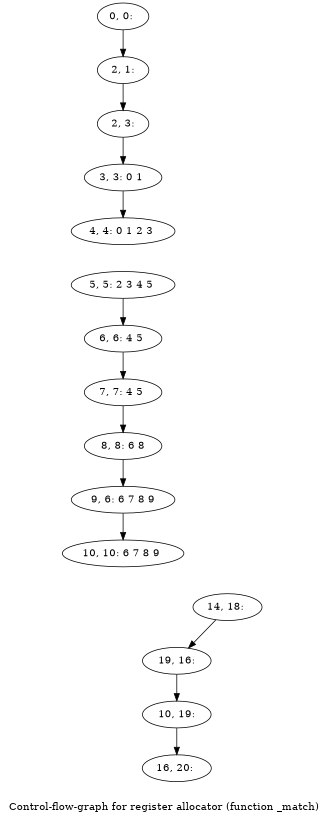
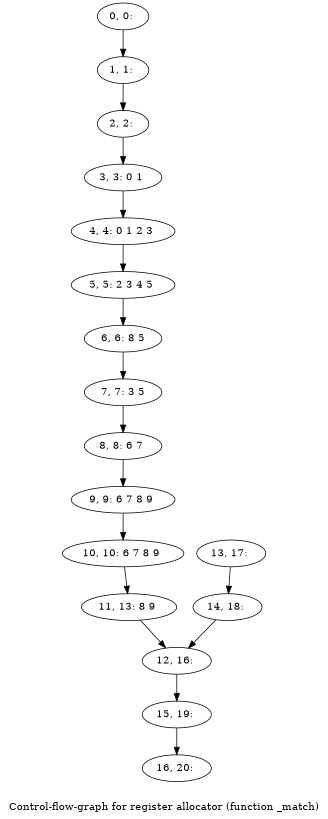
node "2, 1:": label "2, 1:" -> "1, 1:"
node "2, 3:": label "2, 3:" -> "2, 2:"
edge "4, 4: 0 1 2 3" -> "5, 5: 2 3 4 5": added
node "6, 6: 4 5": label "6, 6: 4 5" -> "6, 6: 8 5"
node "7, 7: 4 5": label "7, 7: 4 5" -> "7, 7: 3 5"
node "8, 8: 6 8": label "8, 8: 6 8" -> "8, 8: 6 7"
node "9, 6: 6 7 8 9": label "9, 6: 6 7 8 9" -> "9, 9: 6 7 8 9"
node "13, 17:": added
node "11, 13: 8 9": added
node "19, 16:": label "19, 16:" -> "12, 16:"
node "10, 19:": label "10, 19:" -> "15, 19:"
